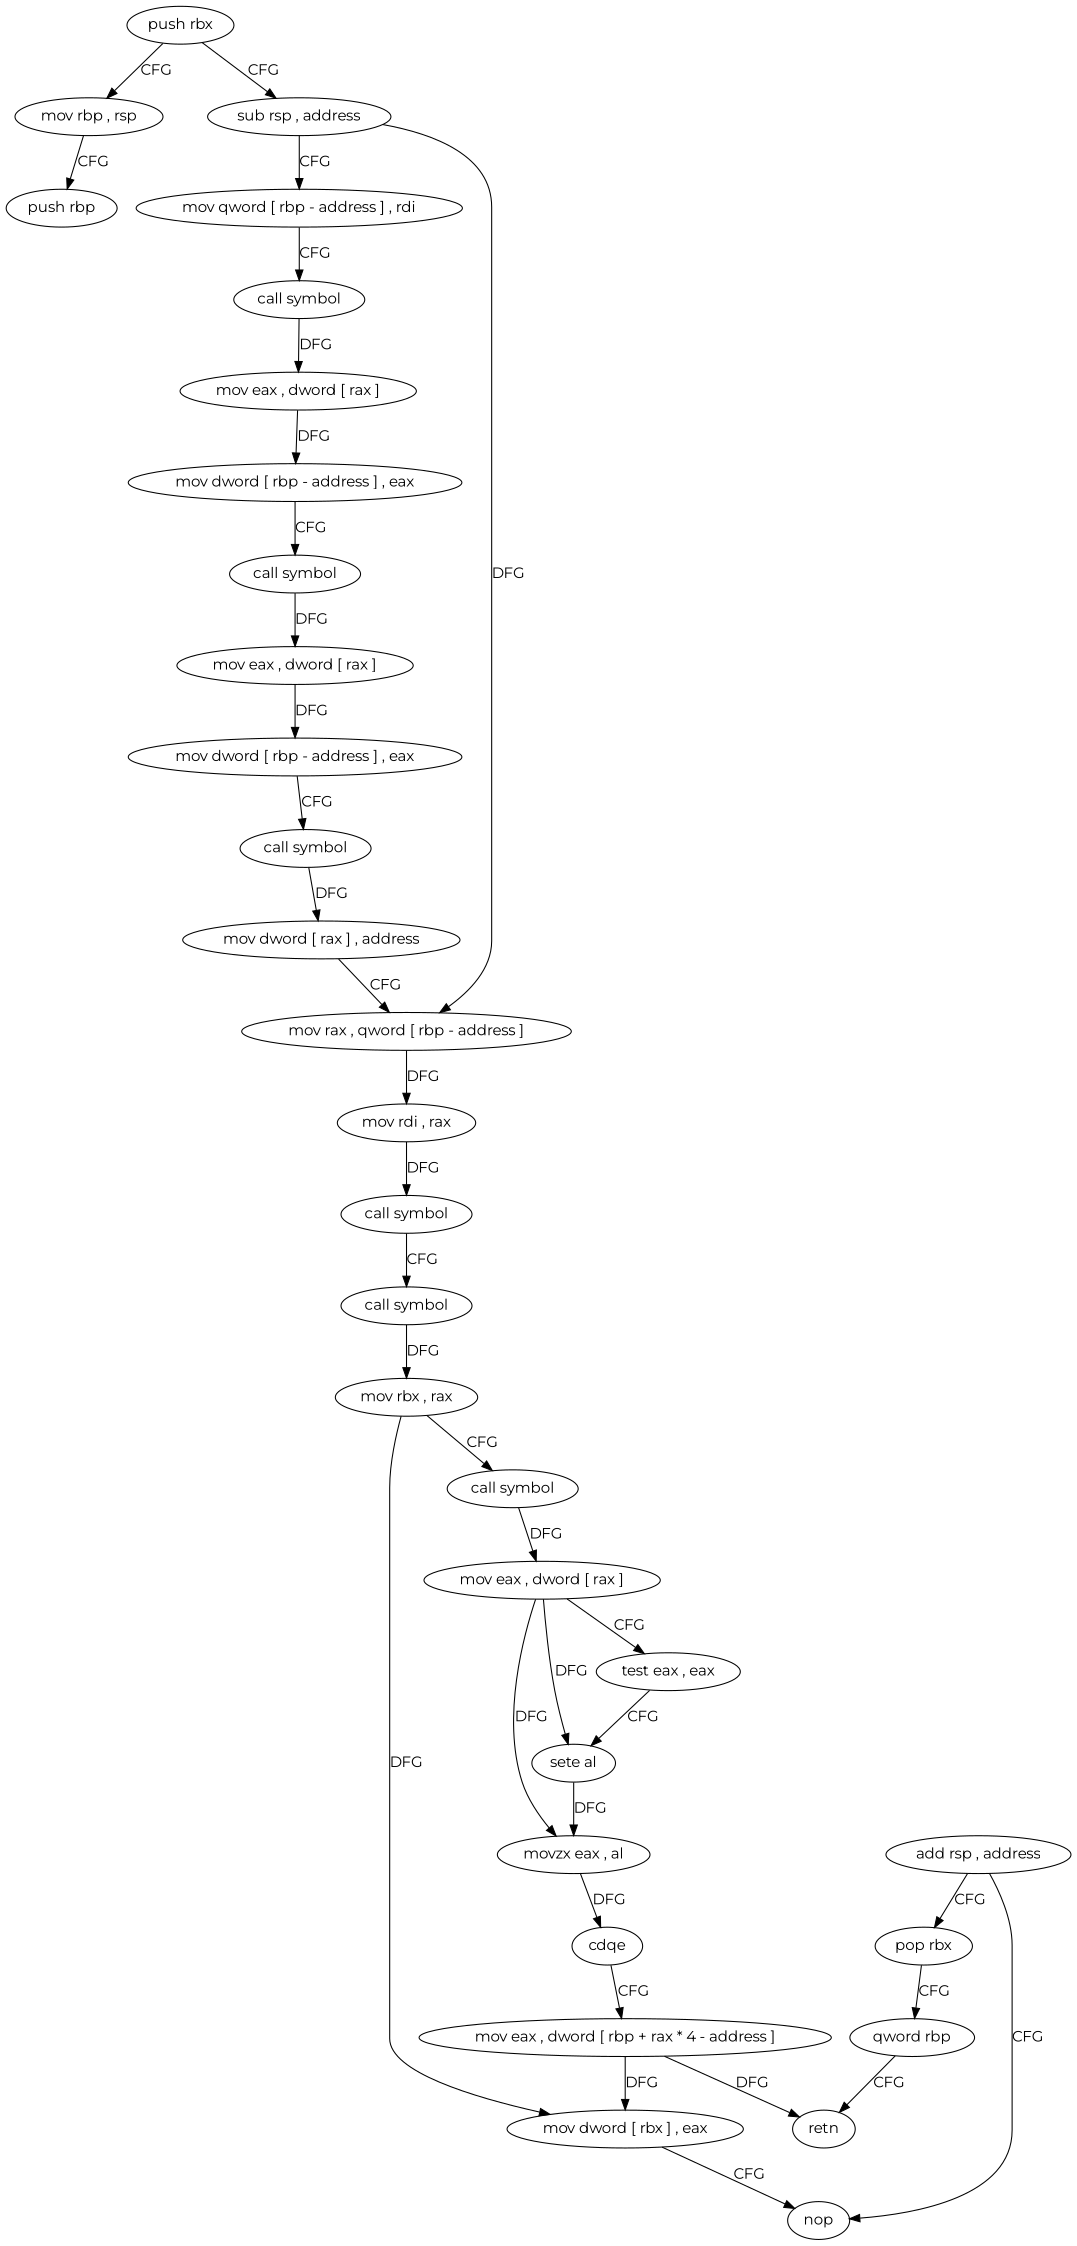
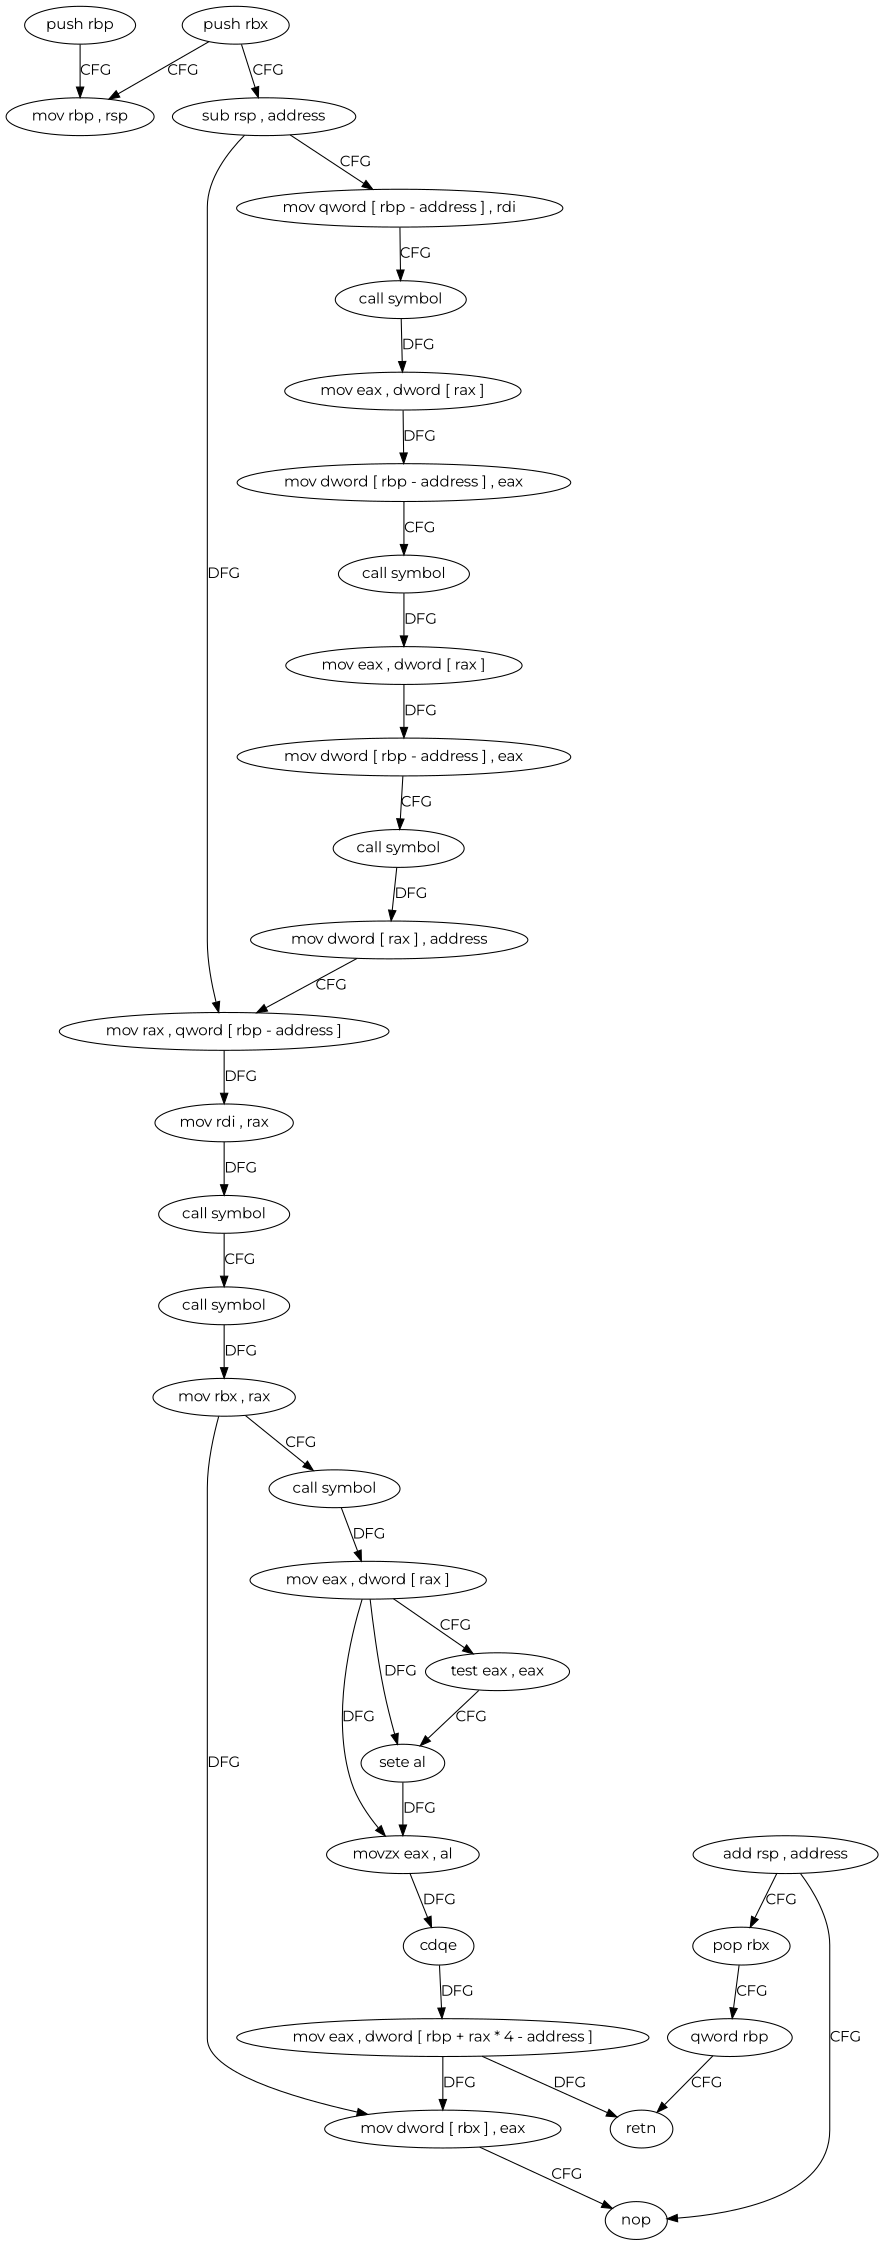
edge "mov rbp , rsp" -> "push rbp": reversed
edge "cdqe" -> "mov eax , dword [ rbp + rax * 4 - address ]": label "CFG" -> "DFG"
